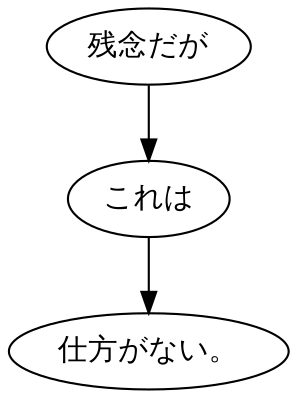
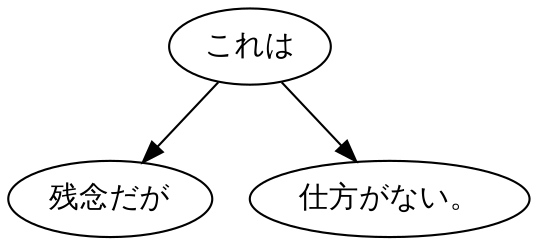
edge "残念だが" -> "これは": reversed
